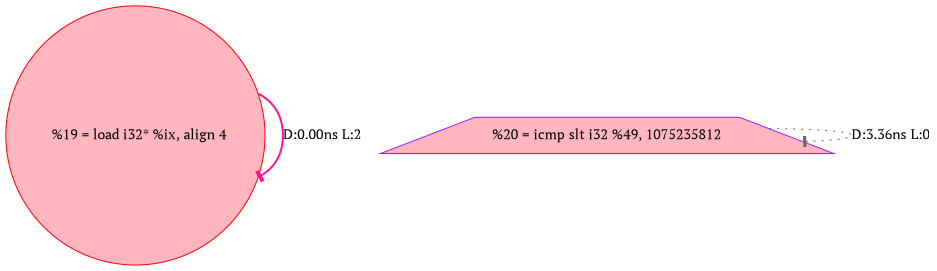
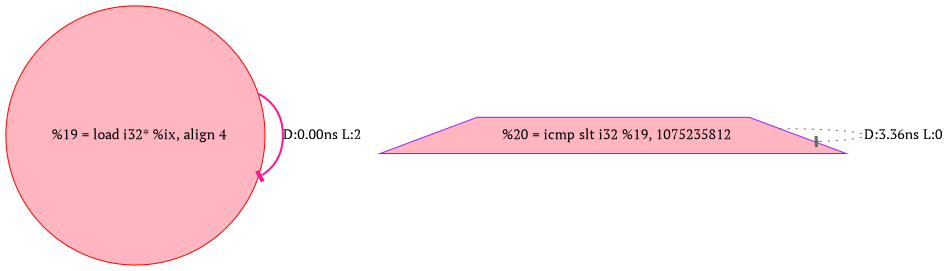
node "%20 = icmp slt i32 %49, 1075235812": label "%20 = icmp slt i32 %49, 1075235812" -> "%20 = icmp slt i32 %19, 1075235812"
